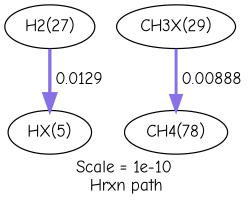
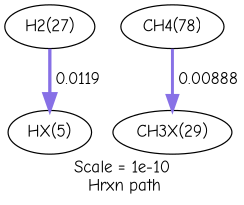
edge "CH3X(29)" -> "CH4(78)": reversed
edge "H2(27)" -> "HX(5)": label " 0.0129" -> " 0.0119"
